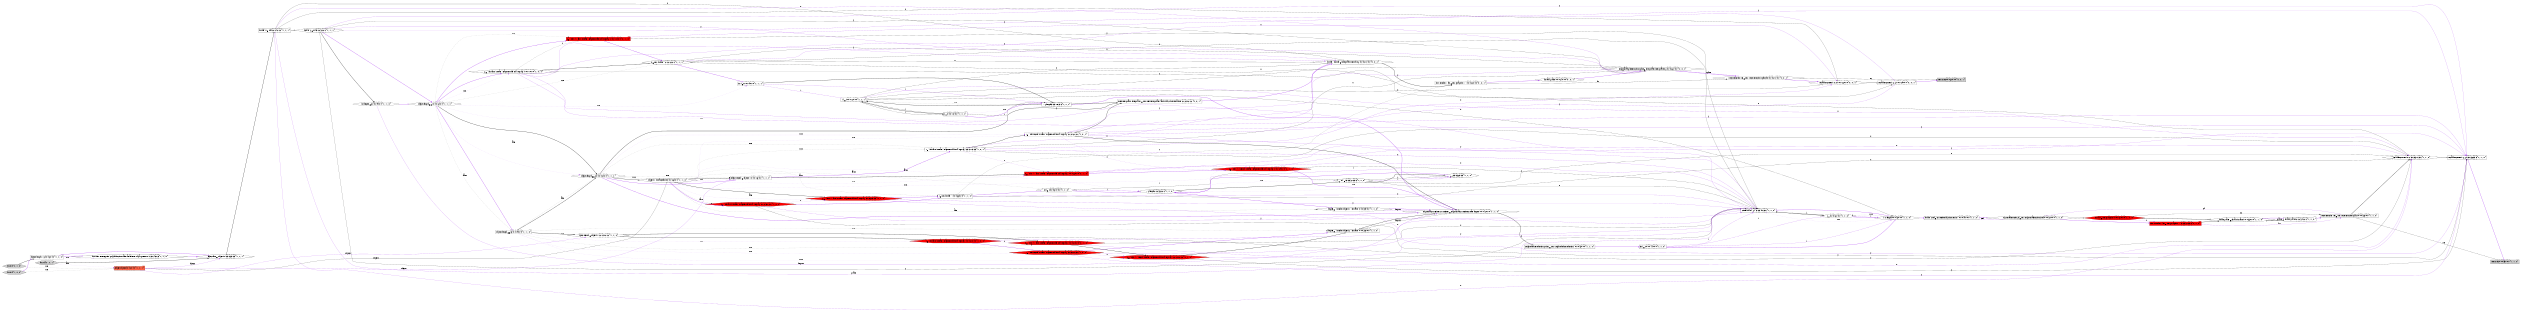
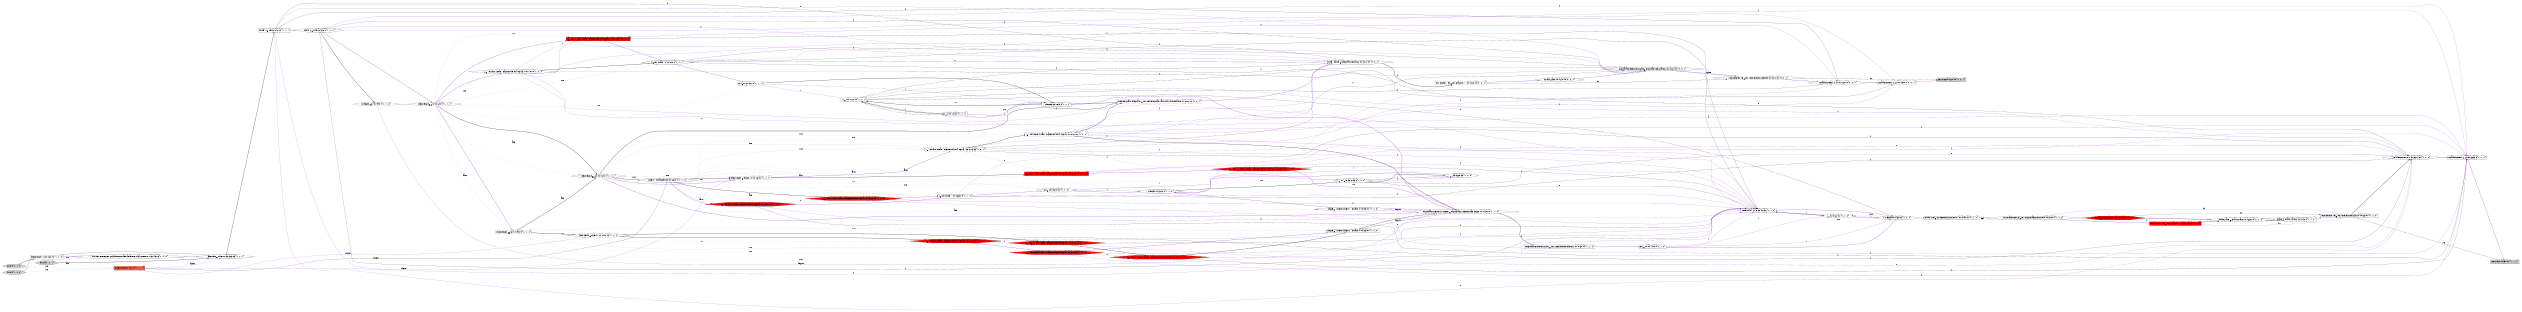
edge "double(( x = null@@@4@@@['1', '1', '1']" -> "points.add(x(i(,y(i()@@@47@@@['1', '1', '0']": label "yvalue" -> "x"
